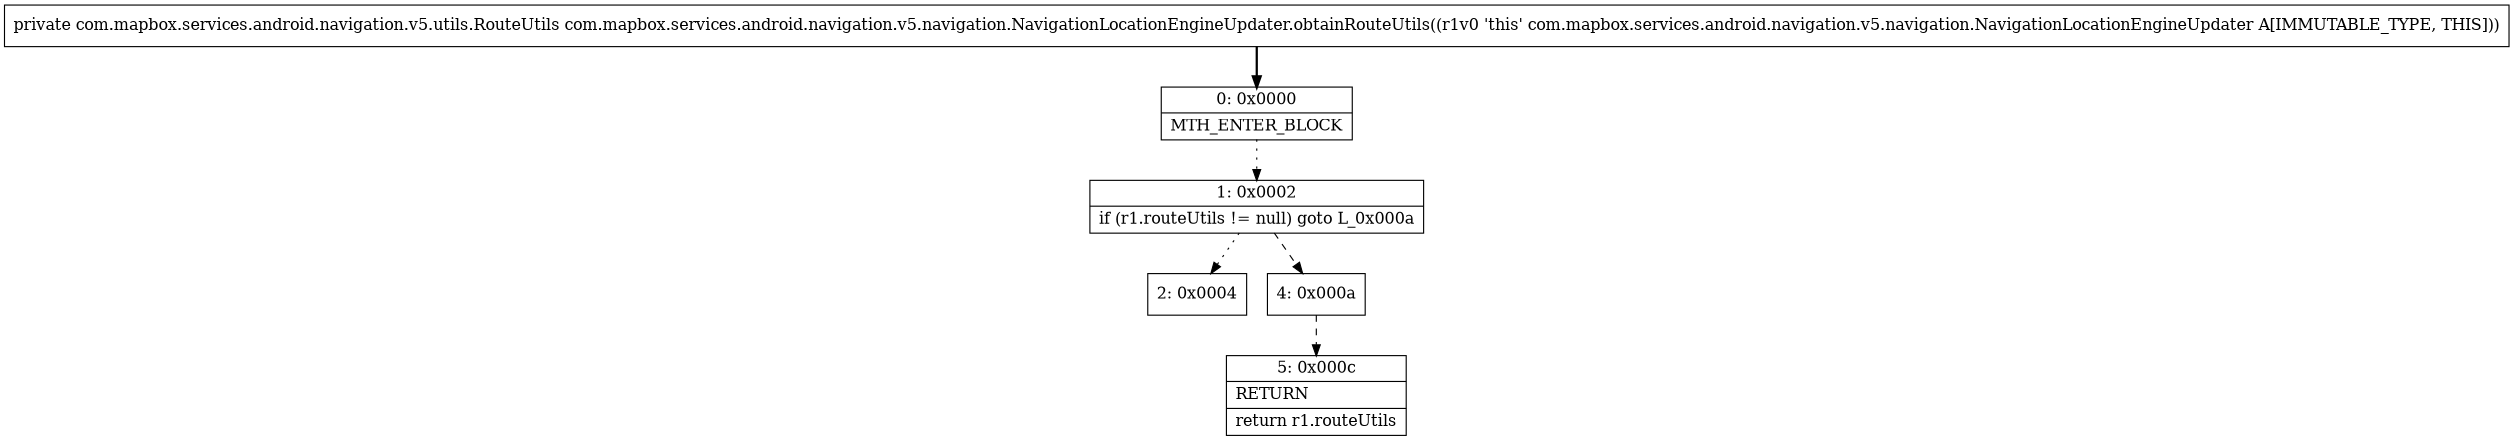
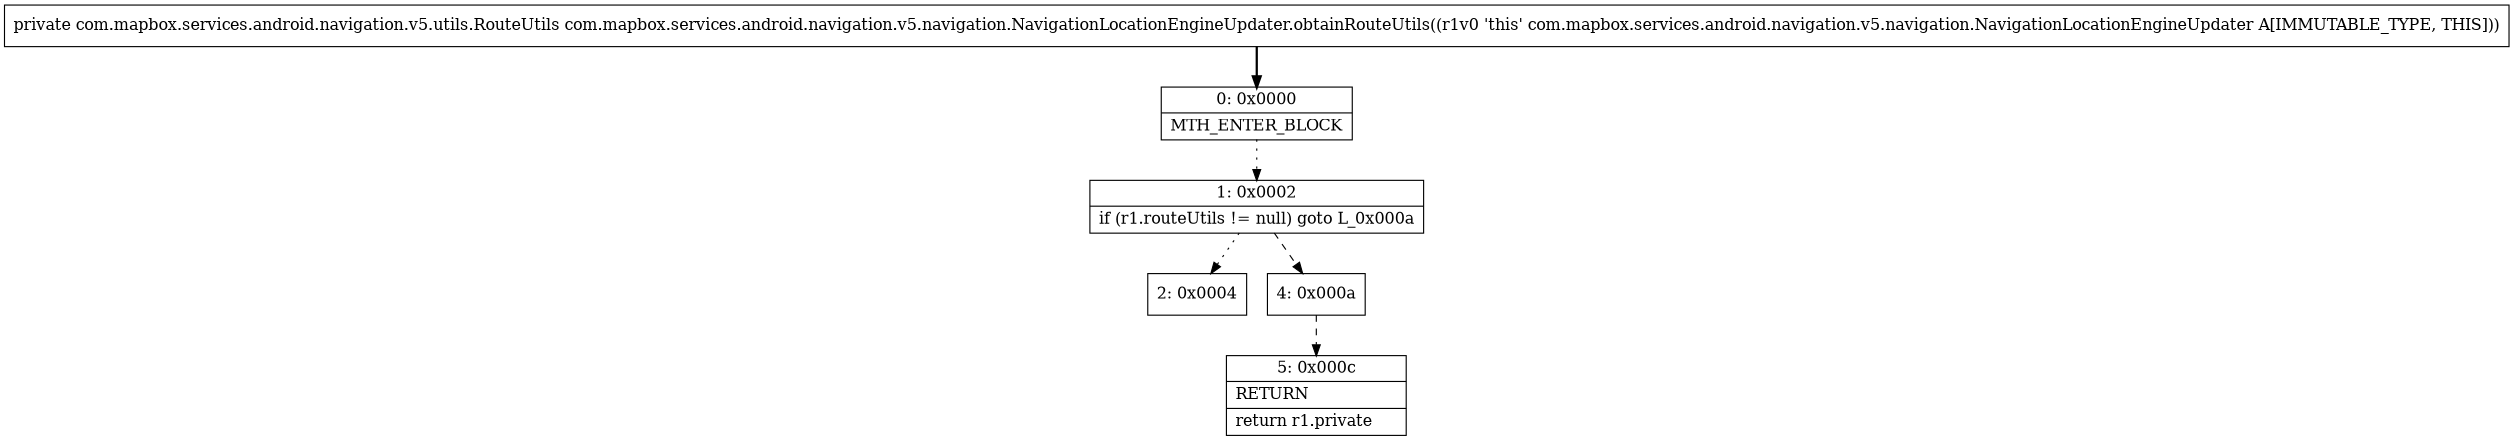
node "5: 0x000c": text "return r1.routeUtils" -> "return r1.private"
